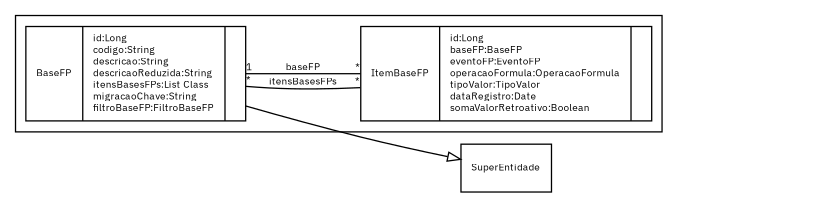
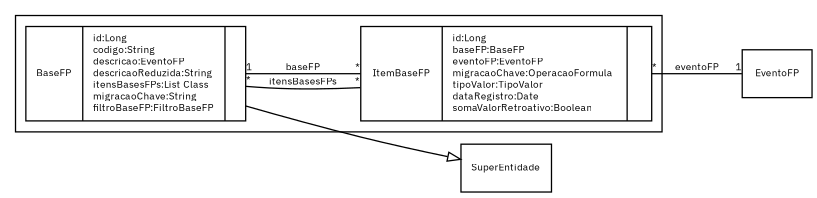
node "BaseFP": text "descricao:String" -> "descricao:EventoFP"
node "ItemBaseFP": text "operacaoFormula:OperacaoFormula" -> "migracaoChave:OperacaoFormula"
node "EventoFP": added
